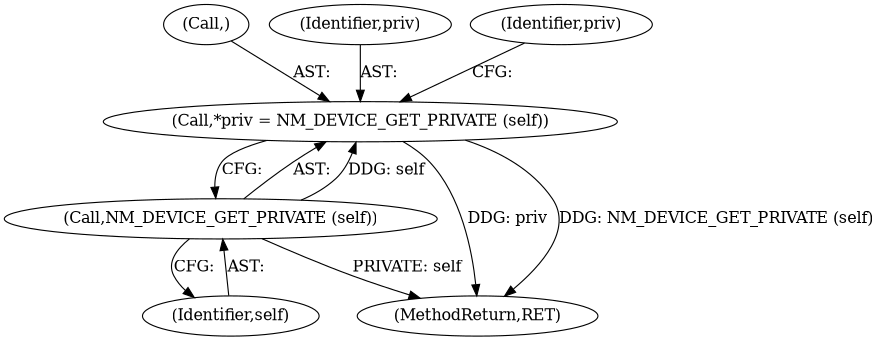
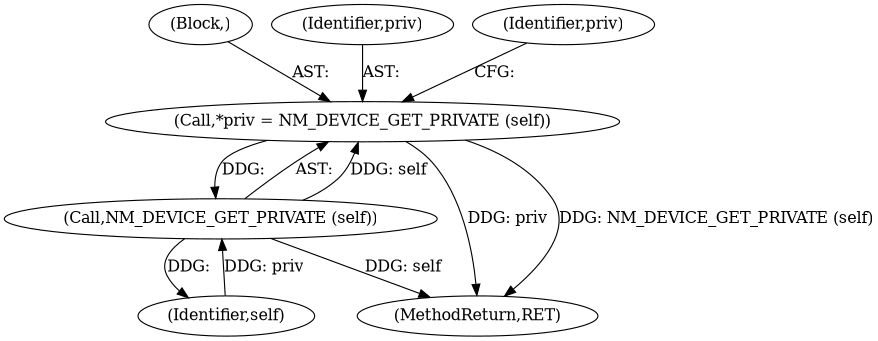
node "(Call,)": label "(Call,)" -> "(Block,)"
edge "(Call,*priv = NM_DEVICE_GET_PRIVATE (self))" -> "(Call,NM_DEVICE_GET_PRIVATE (self))": label "CFG: " -> "DDG: "
edge "(Call,NM_DEVICE_GET_PRIVATE (self))" -> "(Identifier,self)": label "CFG: " -> "DDG: "
edge "(Identifier,self)" -> "(Call,NM_DEVICE_GET_PRIVATE (self))": label "AST: " -> "DDG: priv"
edge "(Call,NM_DEVICE_GET_PRIVATE (self))" -> "(MethodReturn,RET)": label "PRIVATE: self" -> "DDG: self"
